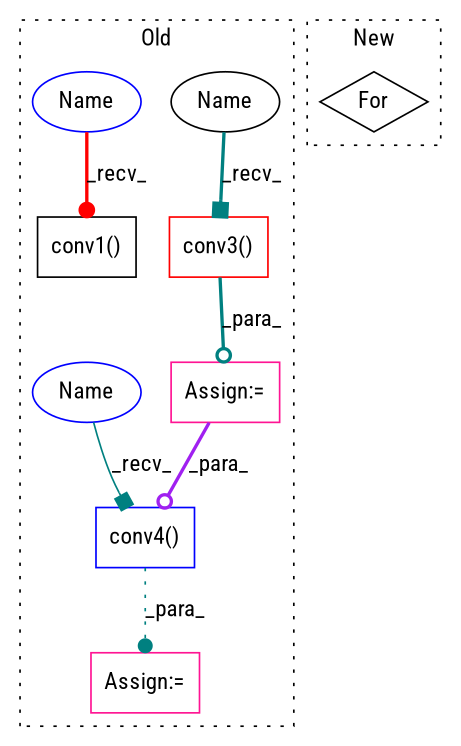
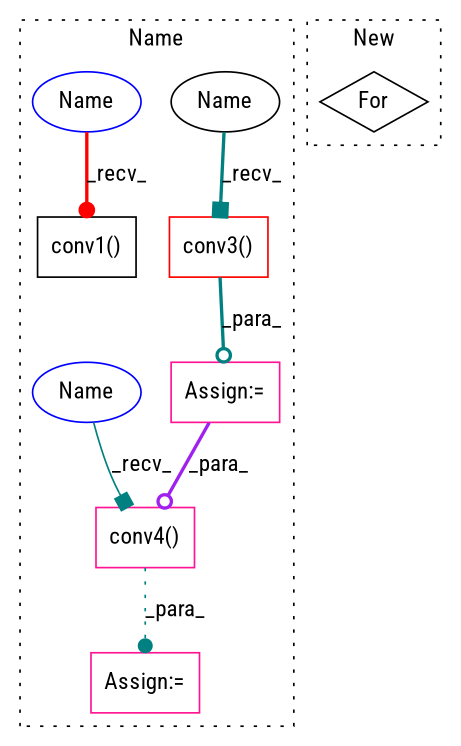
cluster "Old": label "Old" -> "Name"
node "conv4()": color blue -> deeppink
